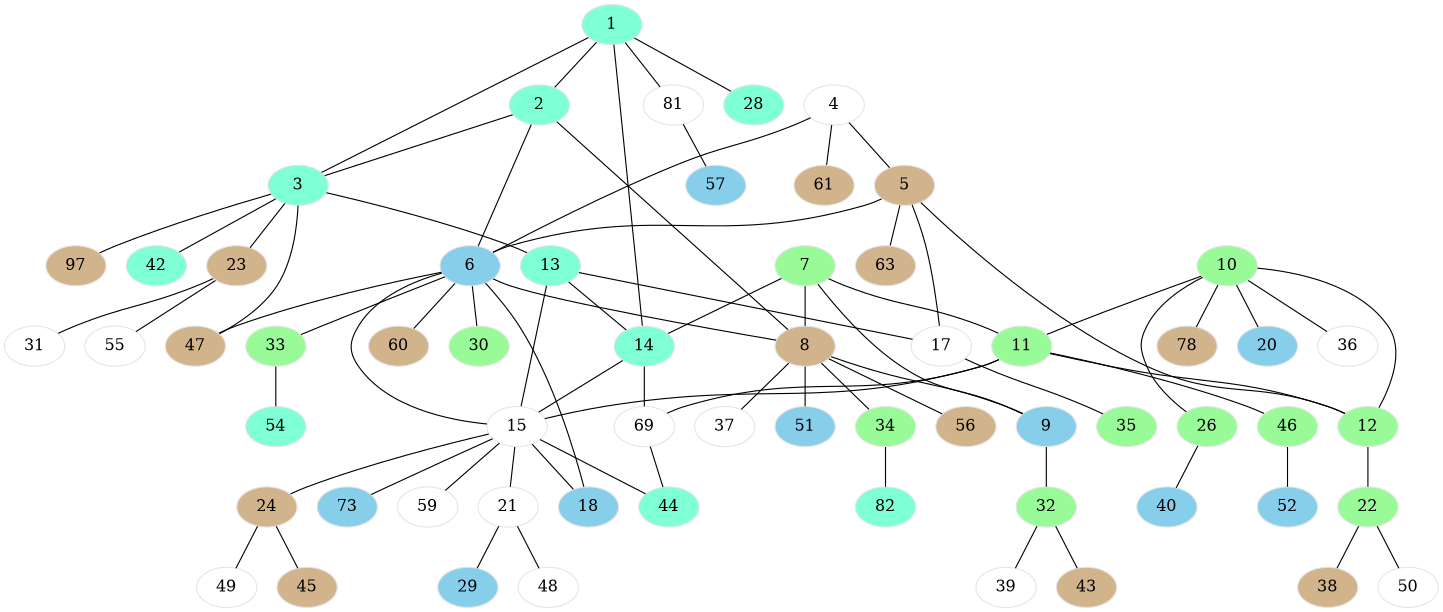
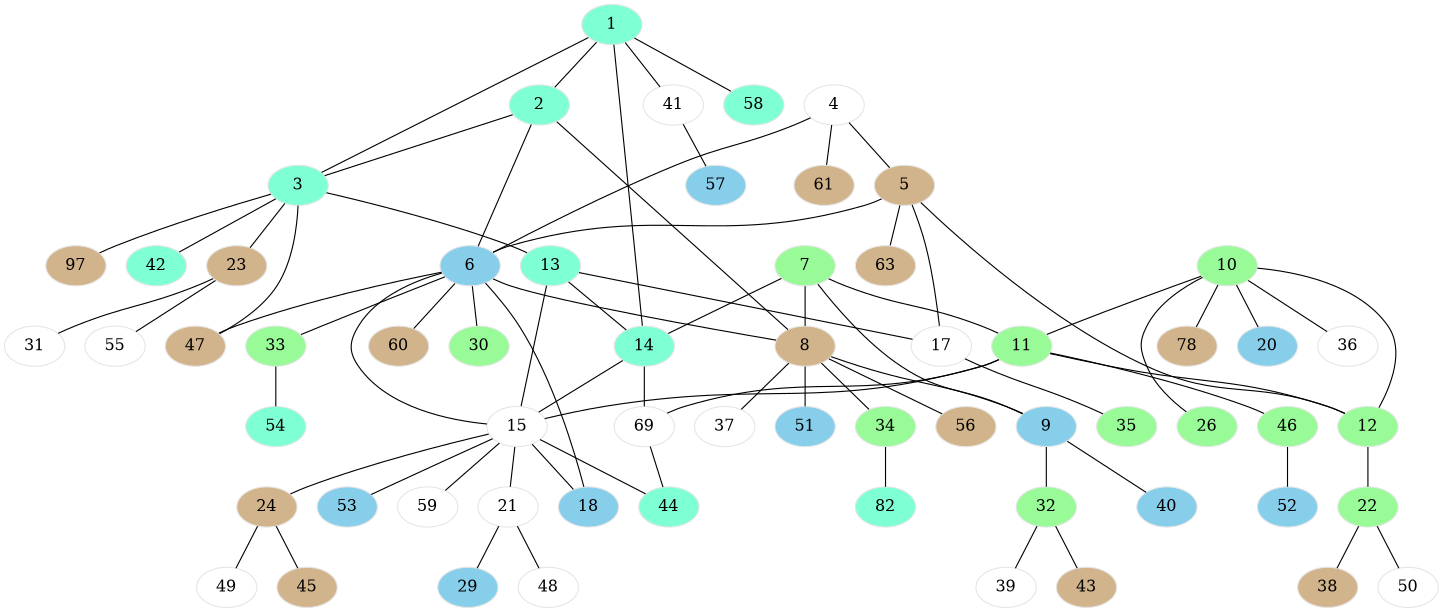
node "81": label "81" -> "41"
node "28": label "28" -> "58"
edge "26" -- "40": now "9" -- "40"
node "73": label "73" -> "53"
